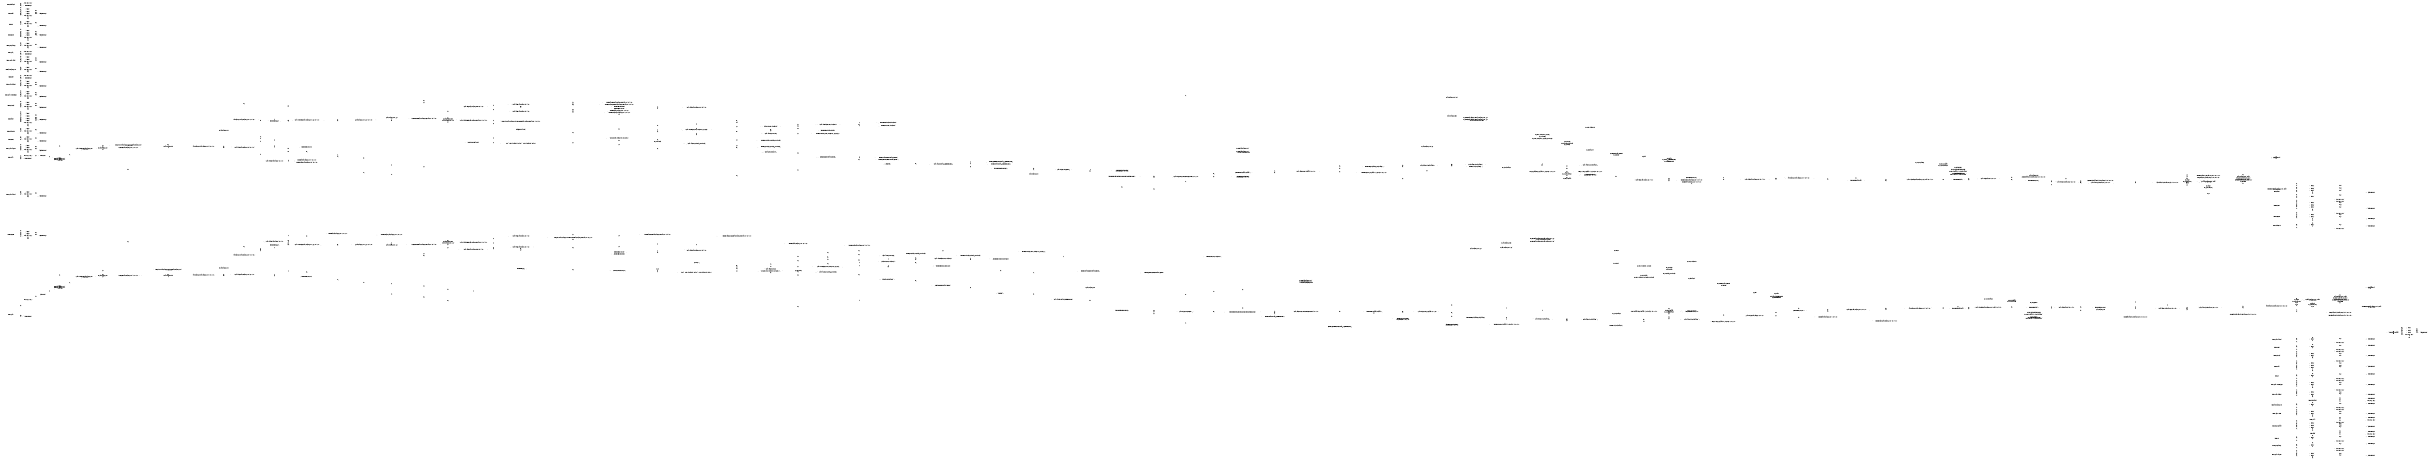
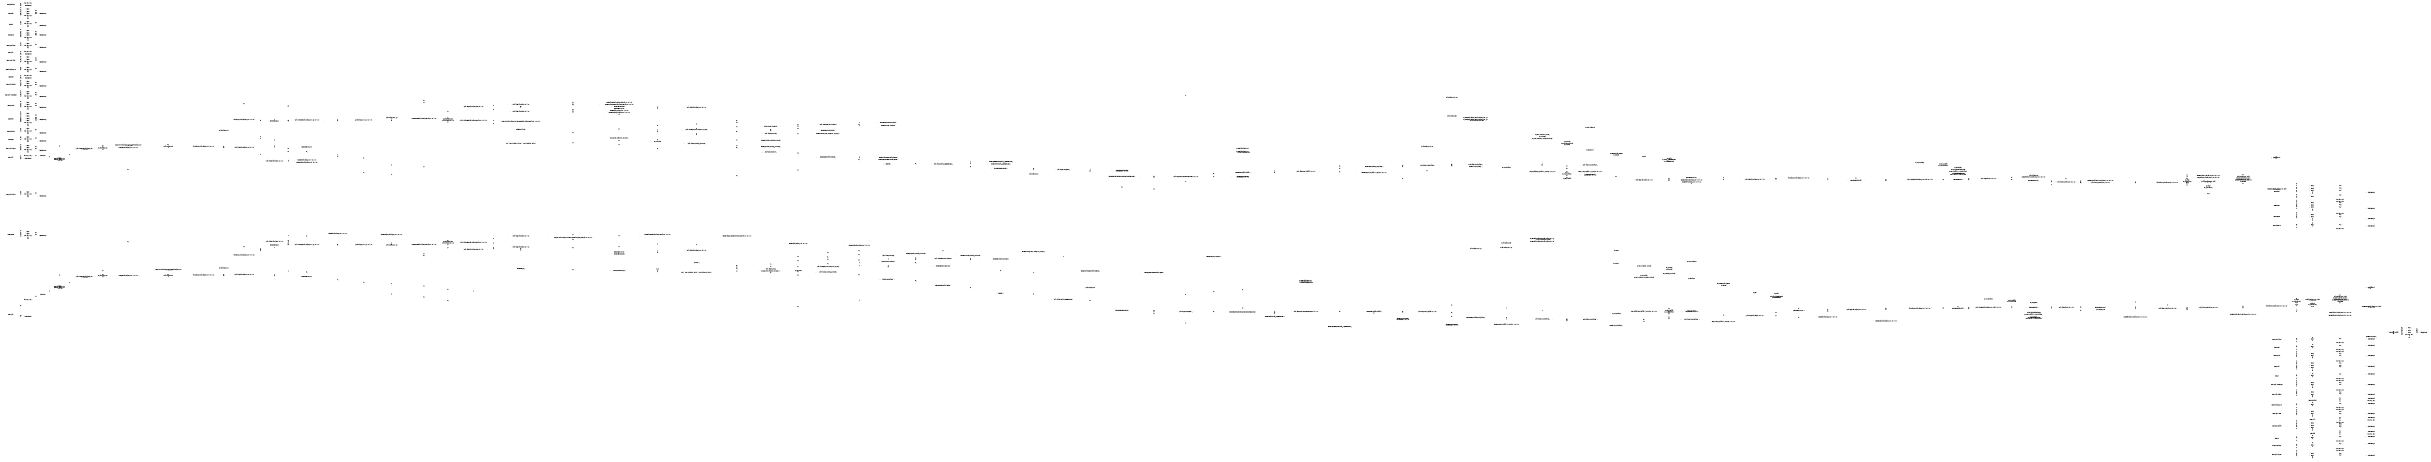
node "(CONTROL_STRUCTURE,IF,if (context_))": removed
node "(IDENTIFIER,context_,context_.get())": added
